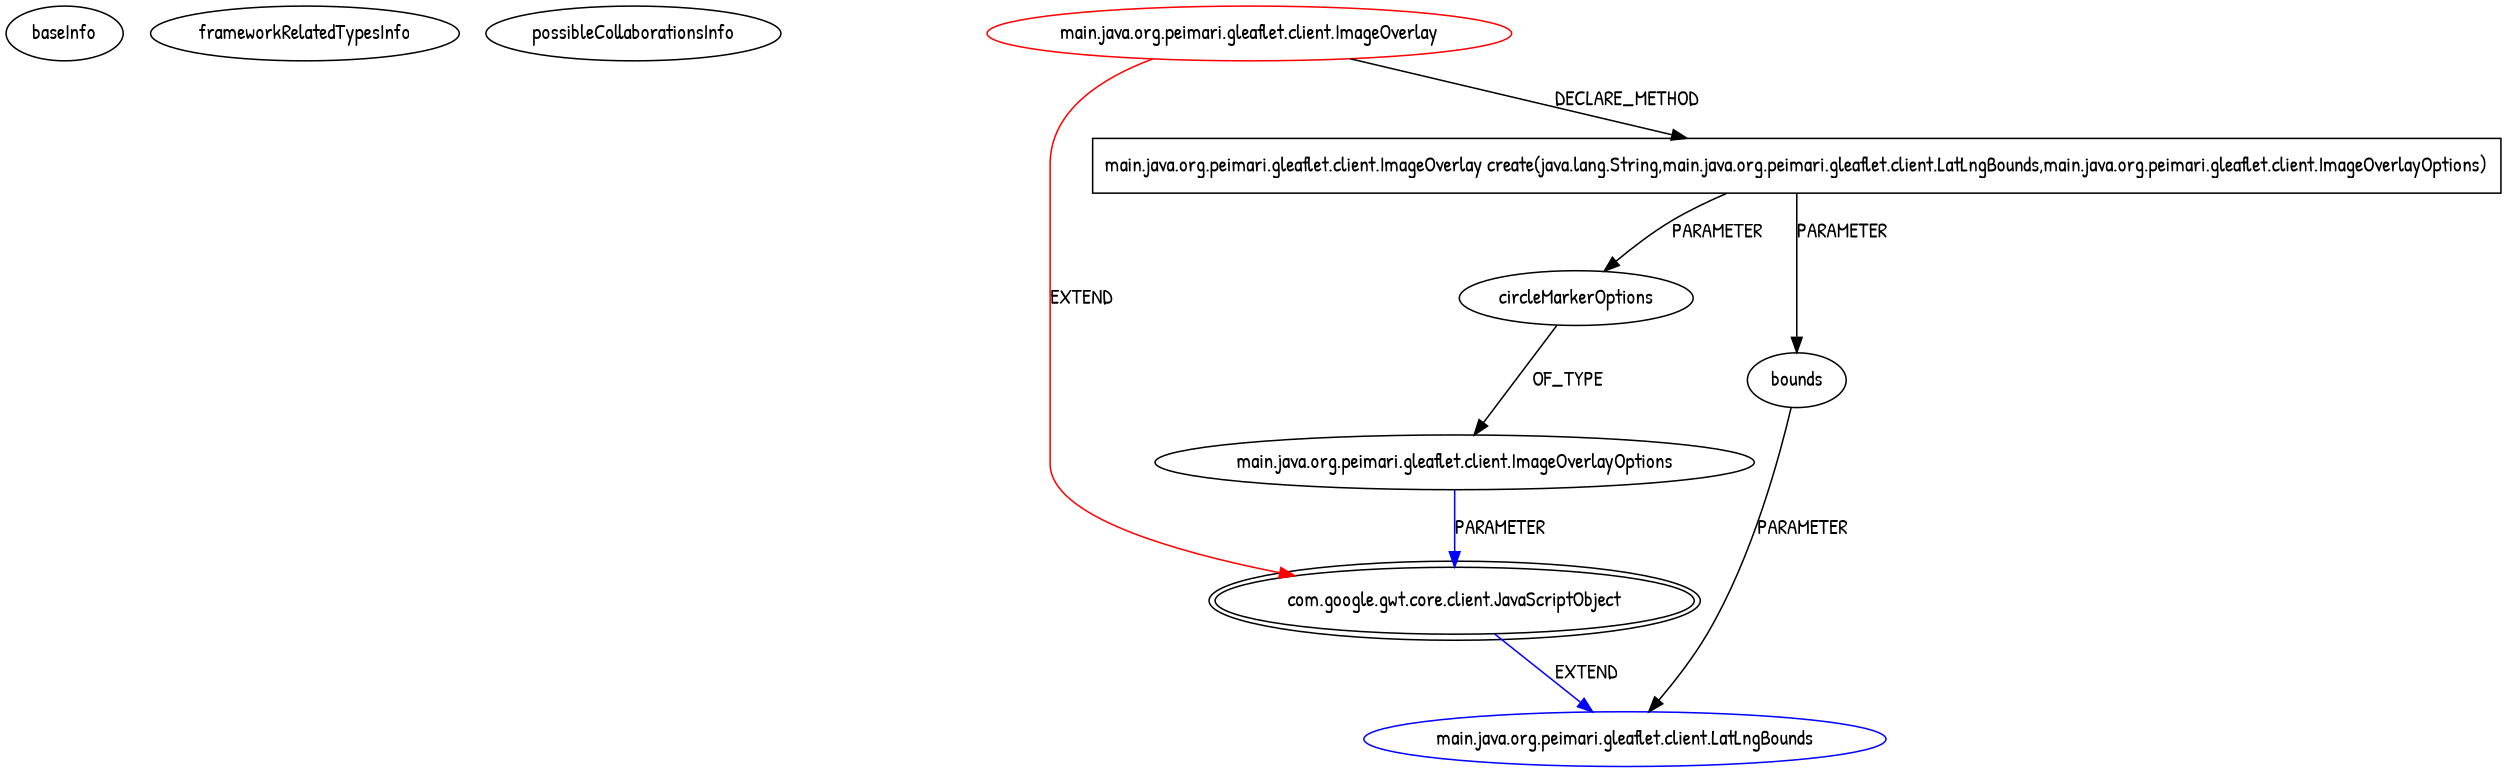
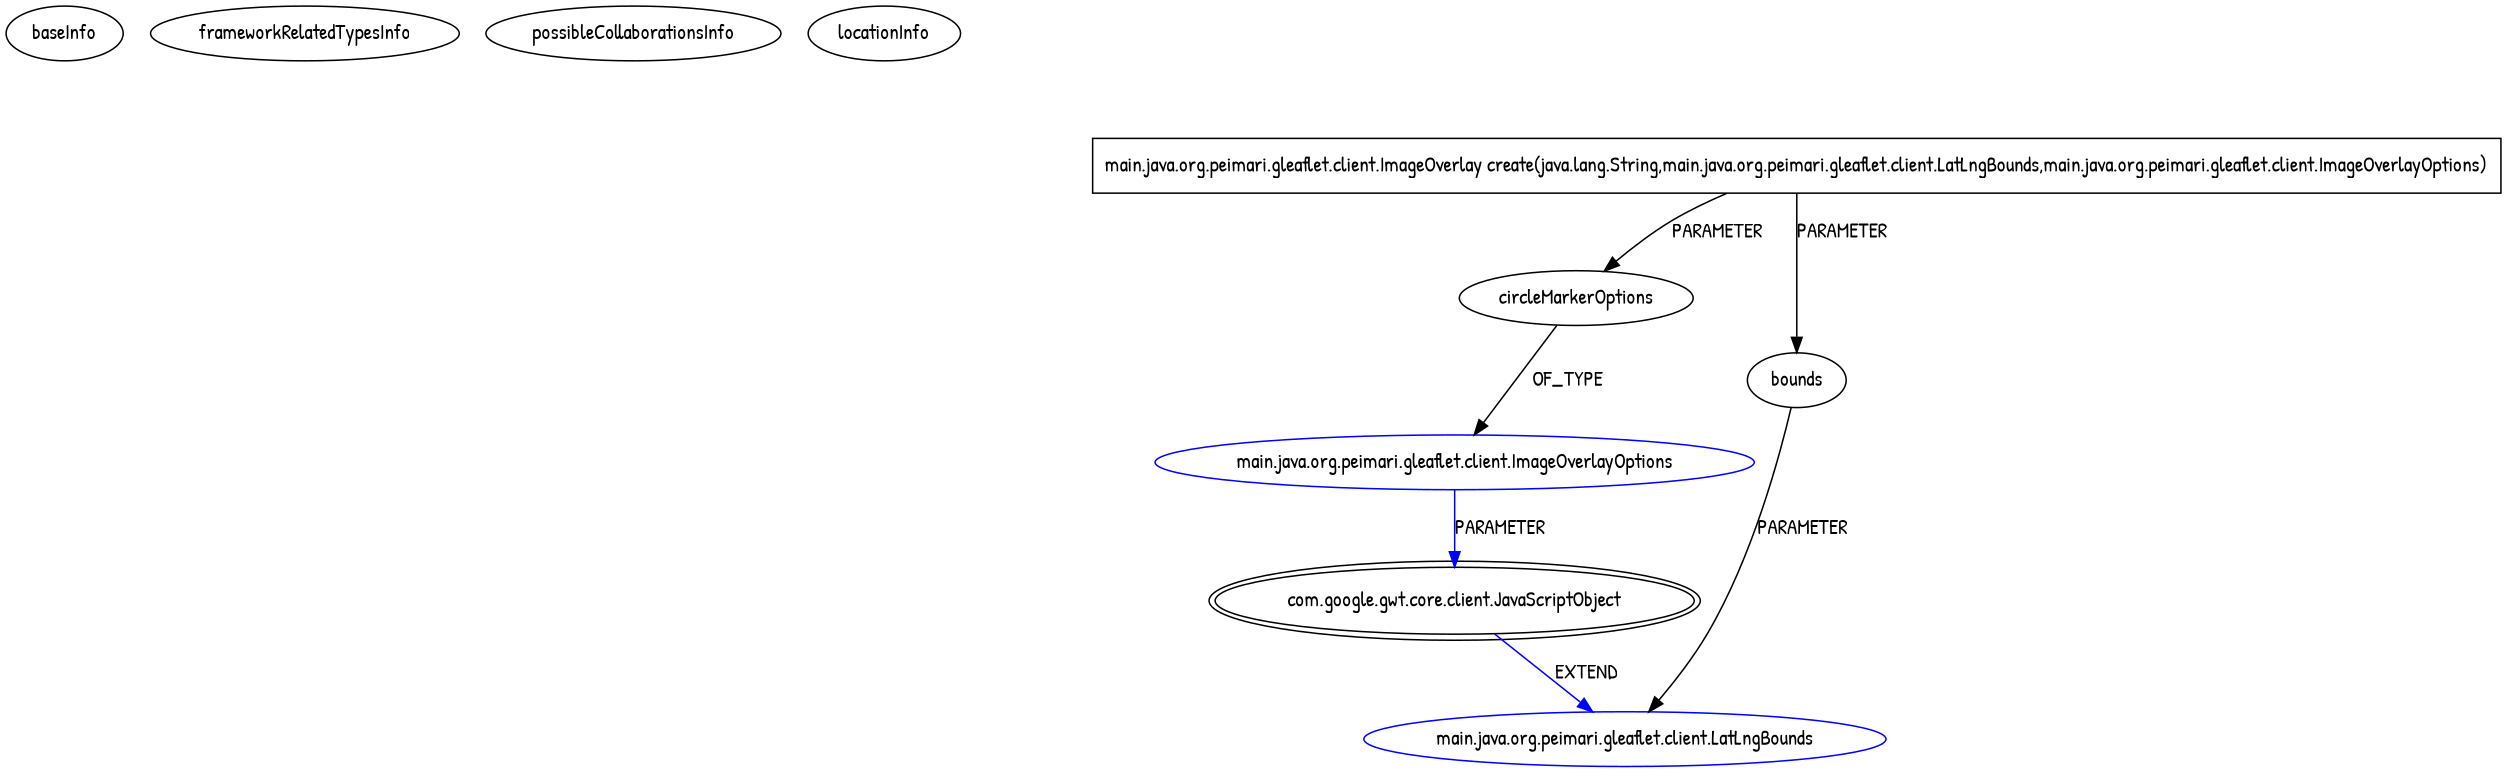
node "locationInfo": added
node "main.java.org.peimari.gleaflet.client.ImageOverlay": removed
node "main.java.org.peimari.gleaflet.client.ImageOverlayOptions": color black -> blue
